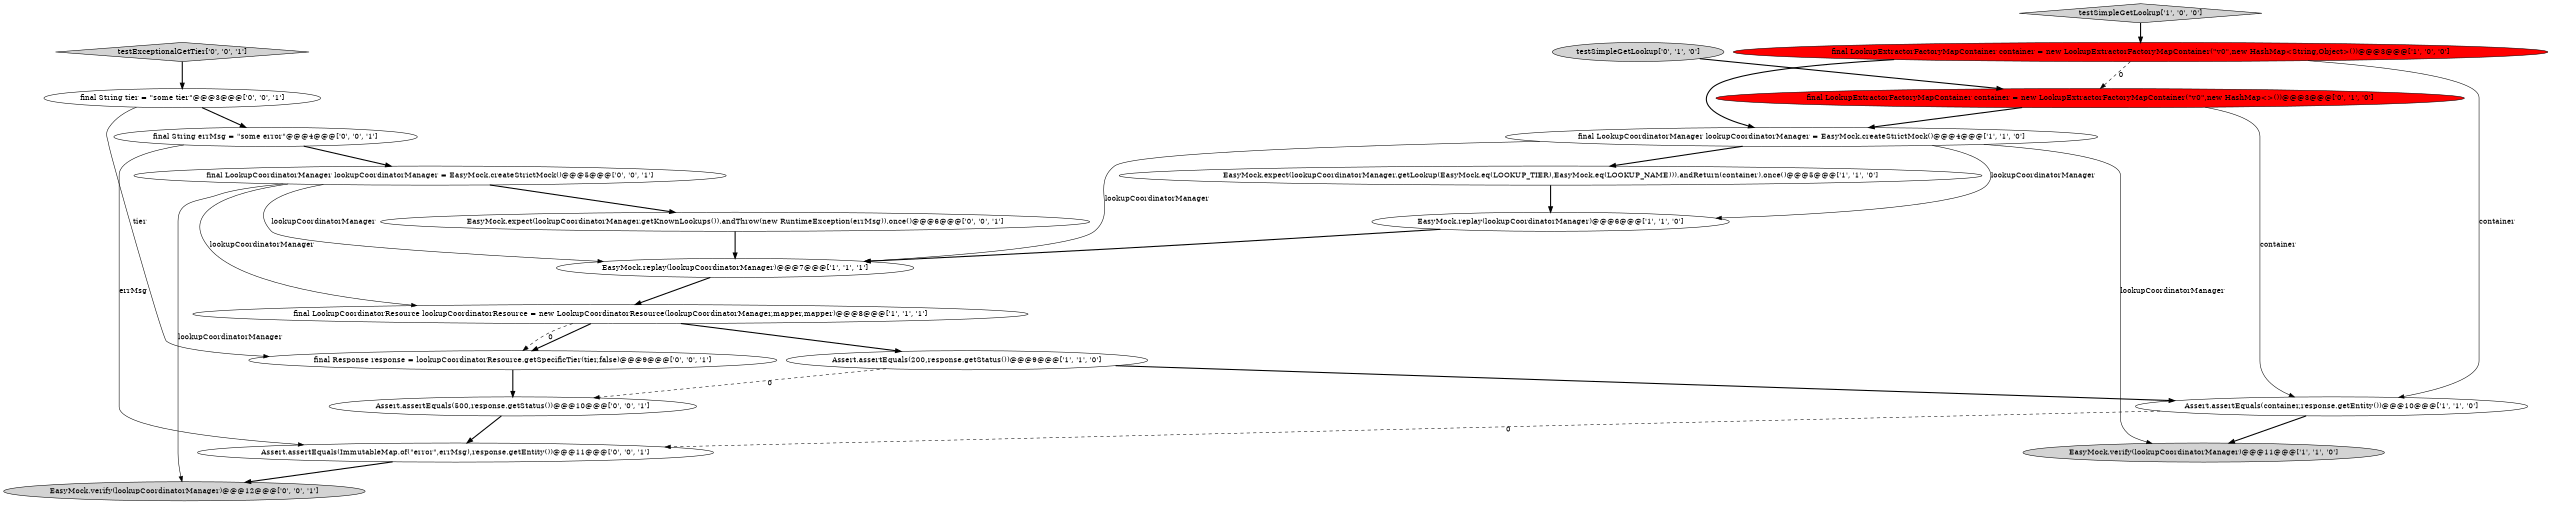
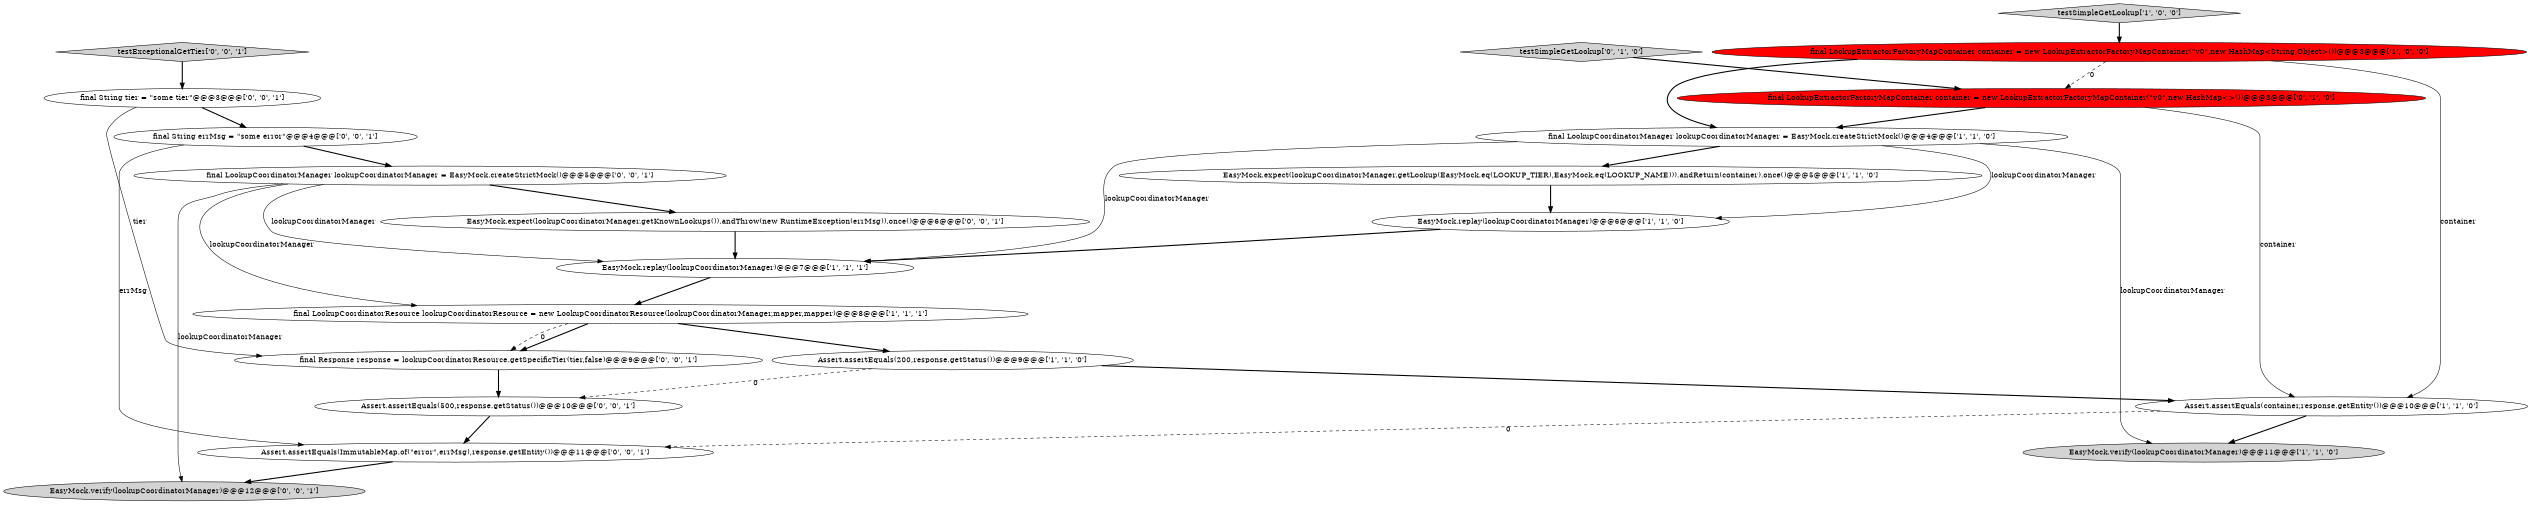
node "testSimpleGetLookup['0', '1', '0']": shape ellipse -> diamond
